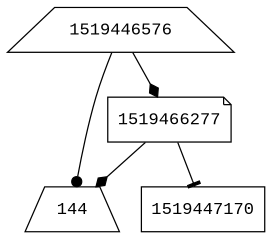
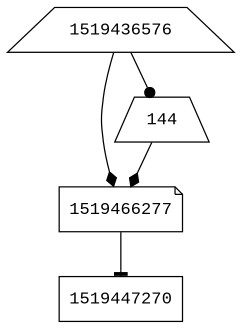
node "1519446576": label "1519446576" -> "1519436576"
edge "1519466277" -> "144": reversed
node "1519447170": label "1519447170" -> "1519447270"
